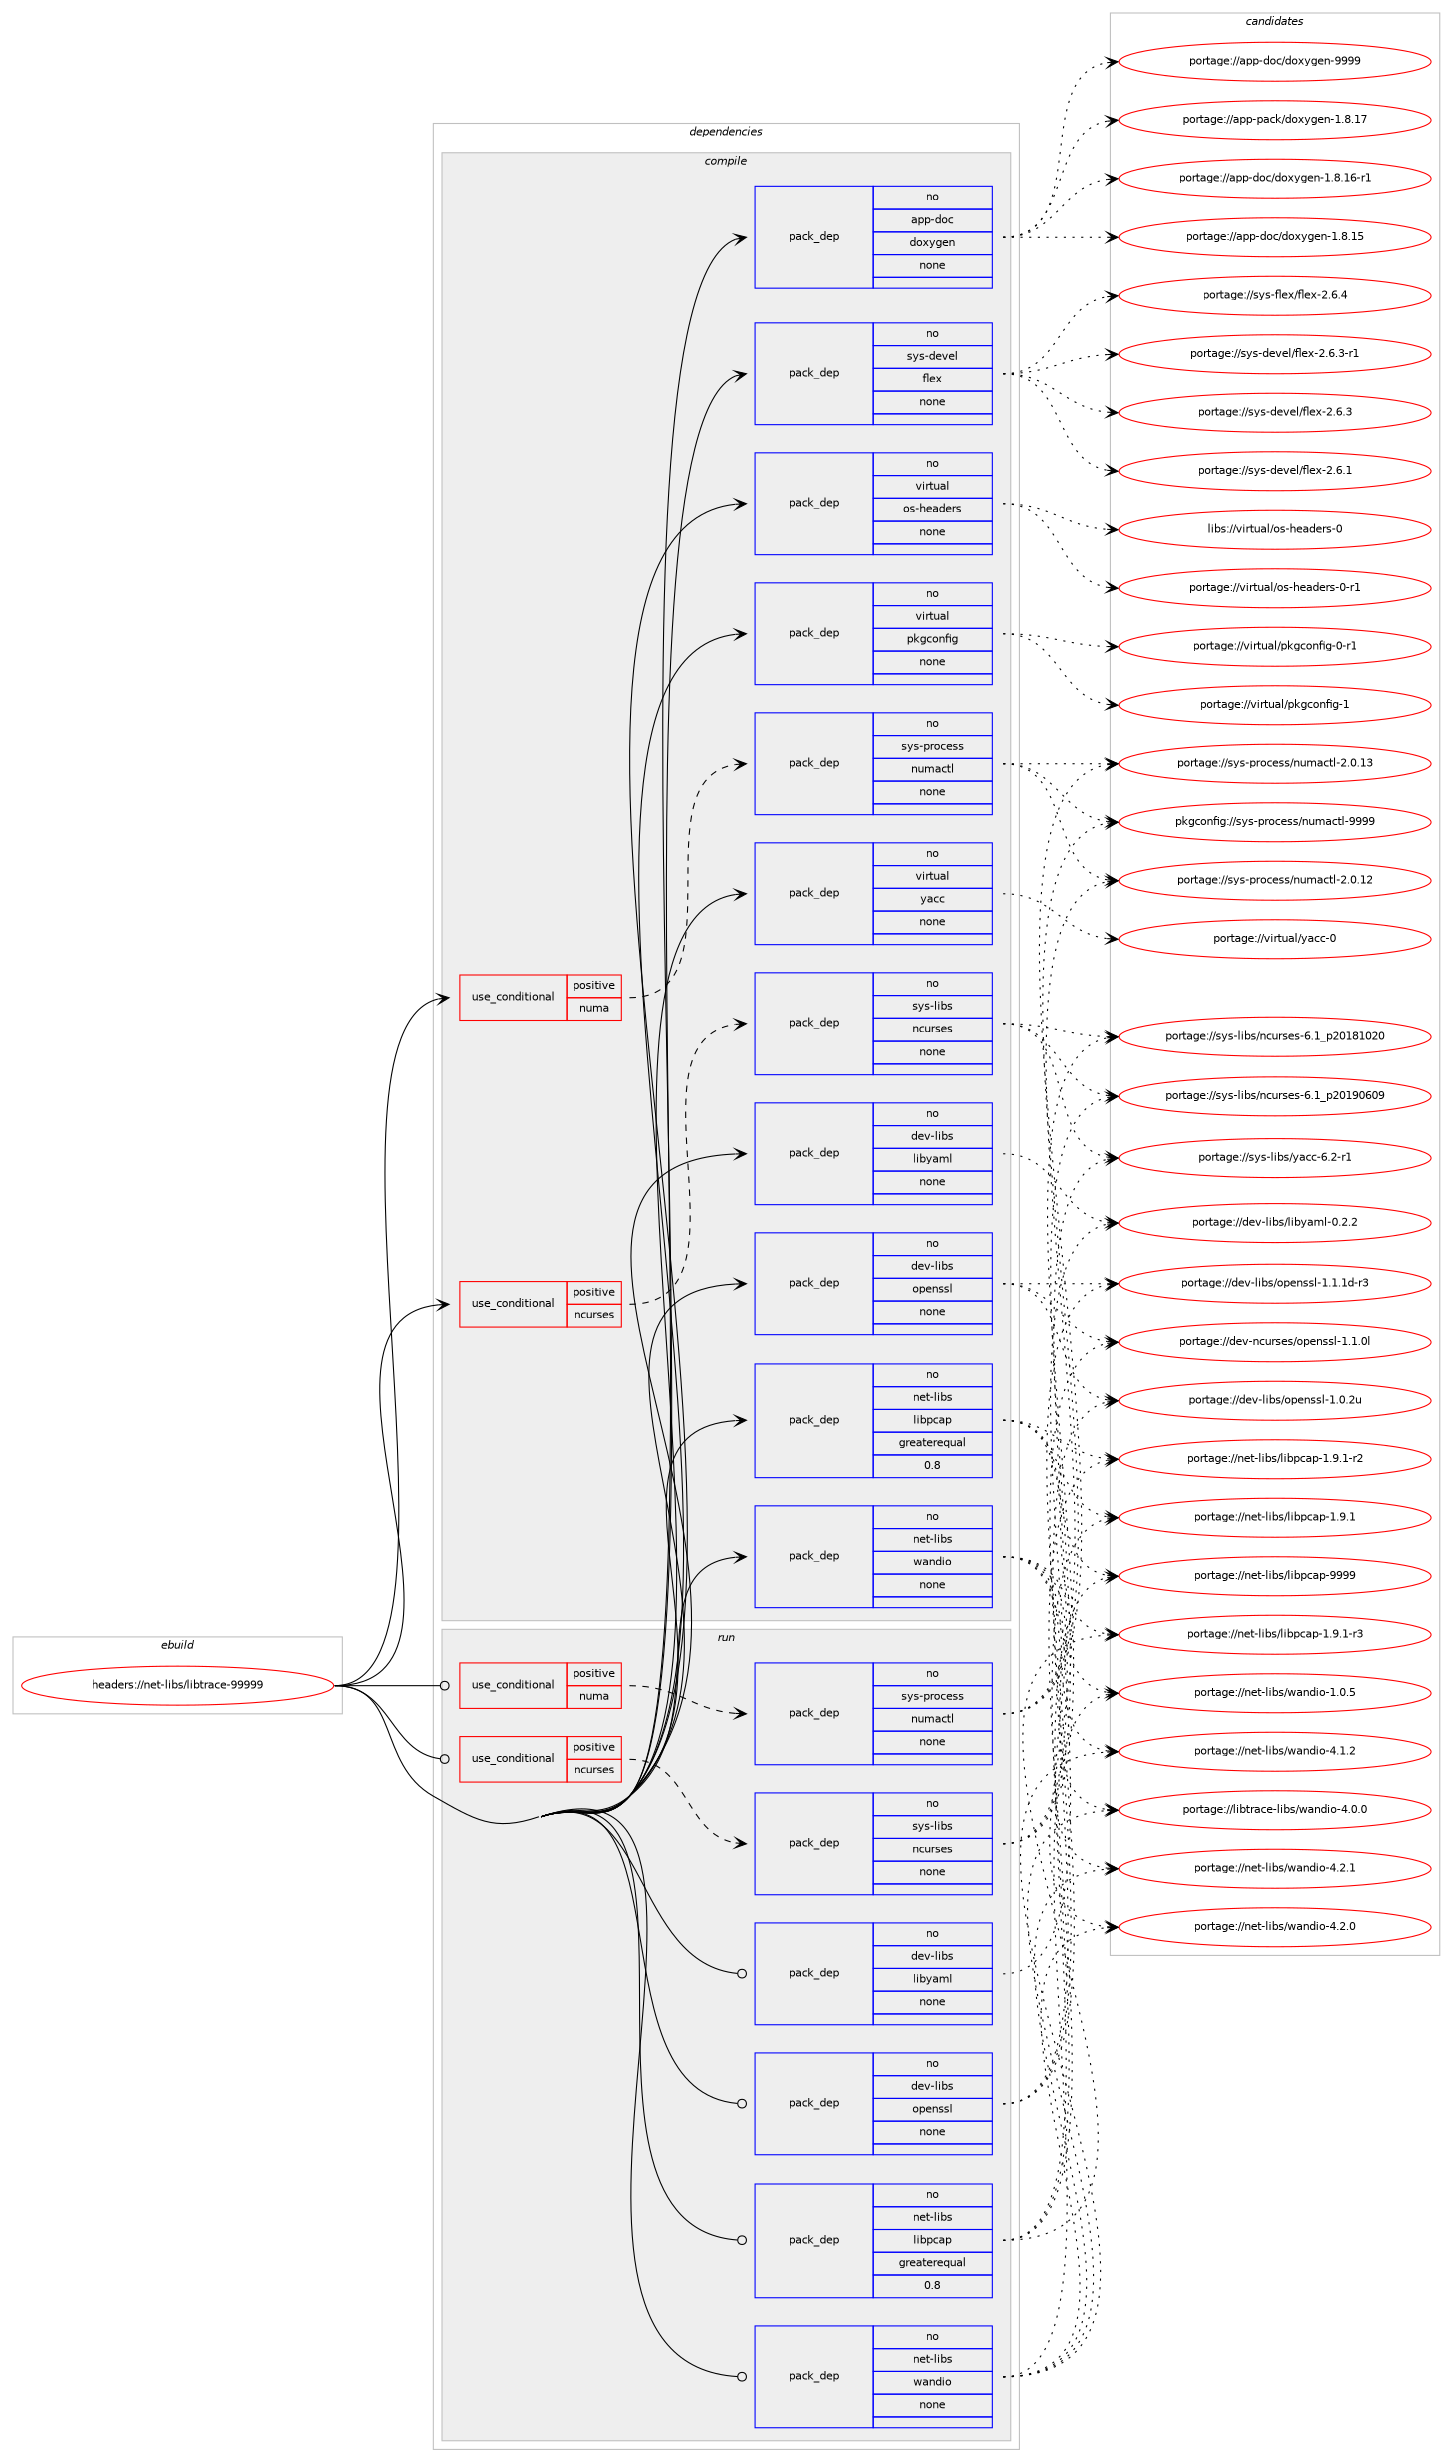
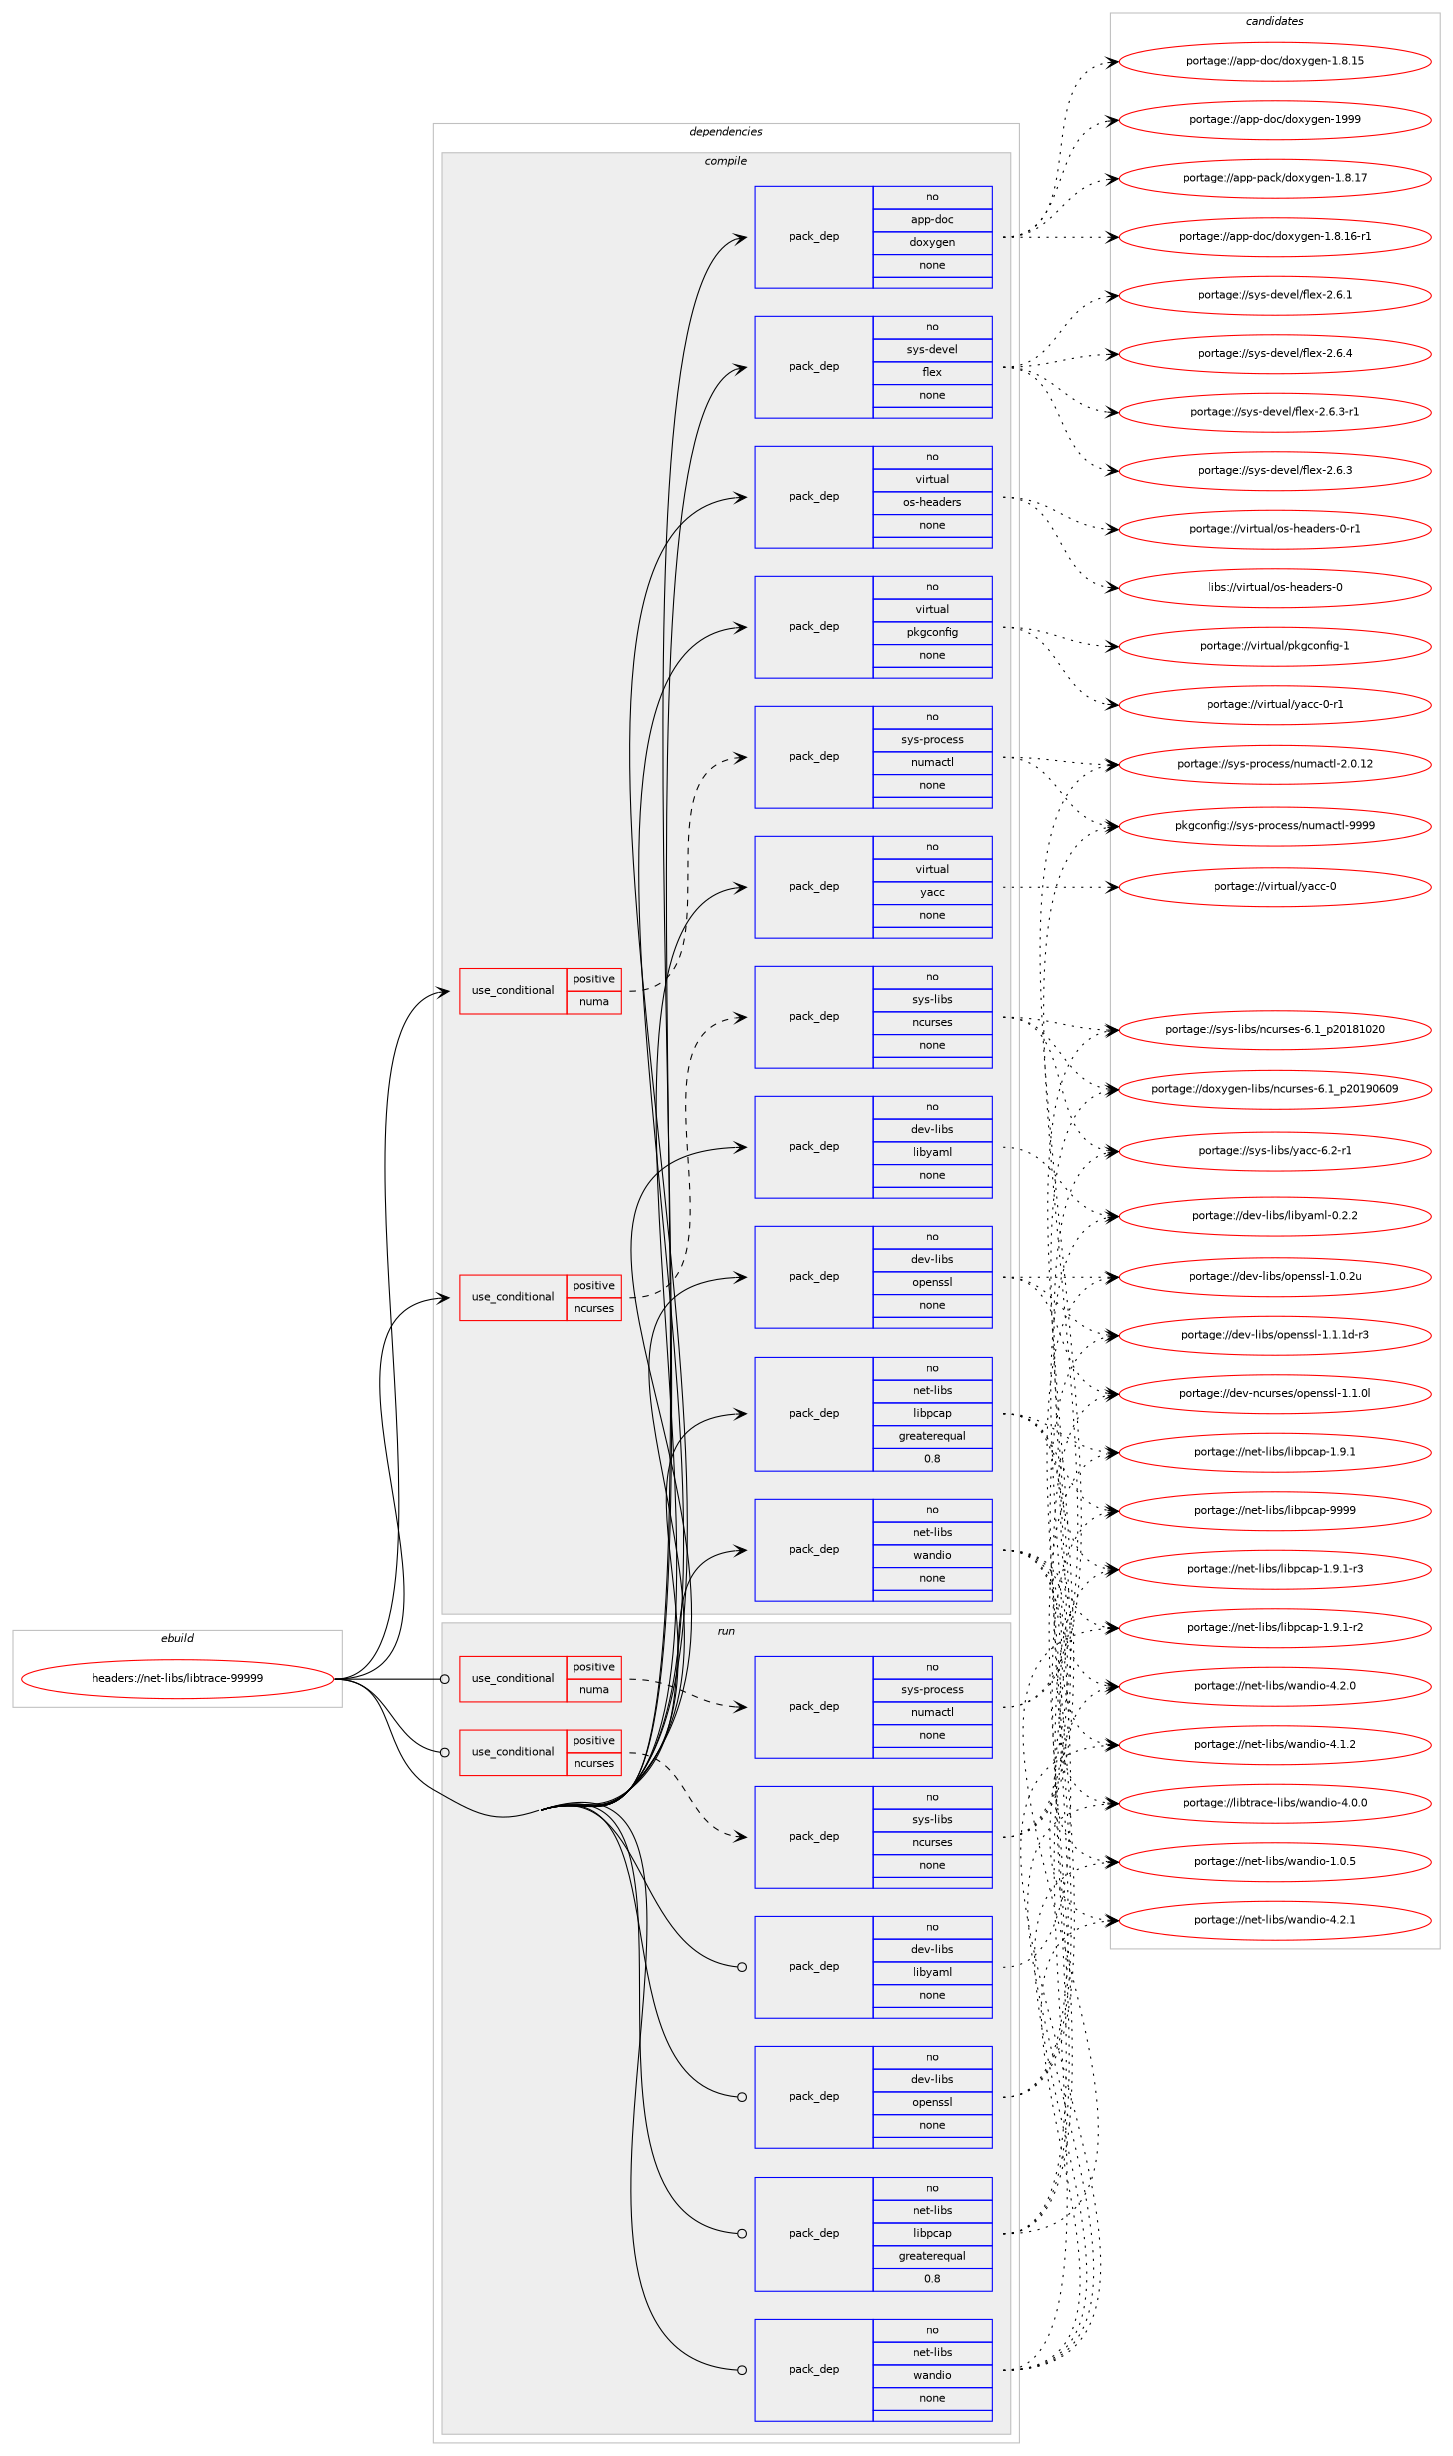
node "portage://app-doc/doxygen-9999": label "portage://app-doc/doxygen-9999" -> "portage://app-doc/doxygen-1999"
node "portage://sys-flex/flex-2.6.4": label "portage://sys-flex/flex-2.6.4" -> "portage://sys-devel/flex-2.6.4"
node "portage://virtual/pkgconfig-0-r1": label "portage://virtual/pkgconfig-0-r1" -> "portage://virtual/yacc-0-r1"
node "portage://sys-process/numactl-2.0.13": removed
node "portage://sys-libs/ncurses-6.1_p20190609": label "portage://sys-libs/ncurses-6.1_p20190609" -> "portage://doxygen-libs/ncurses-6.1_p20190609"
